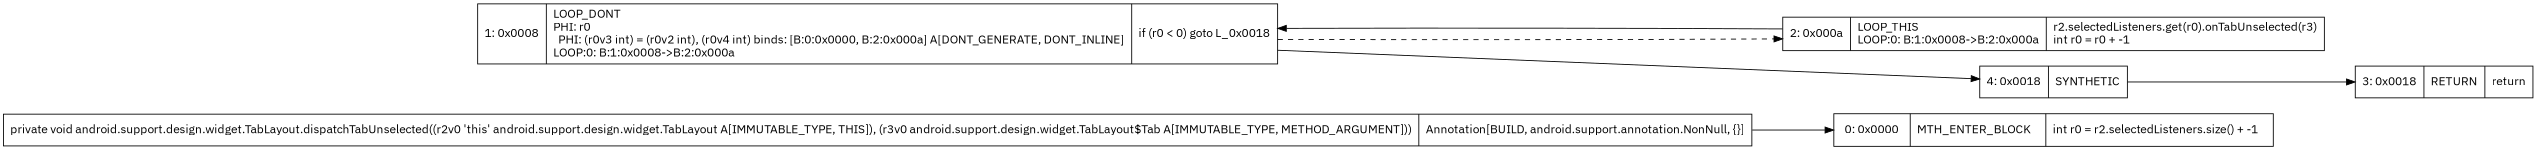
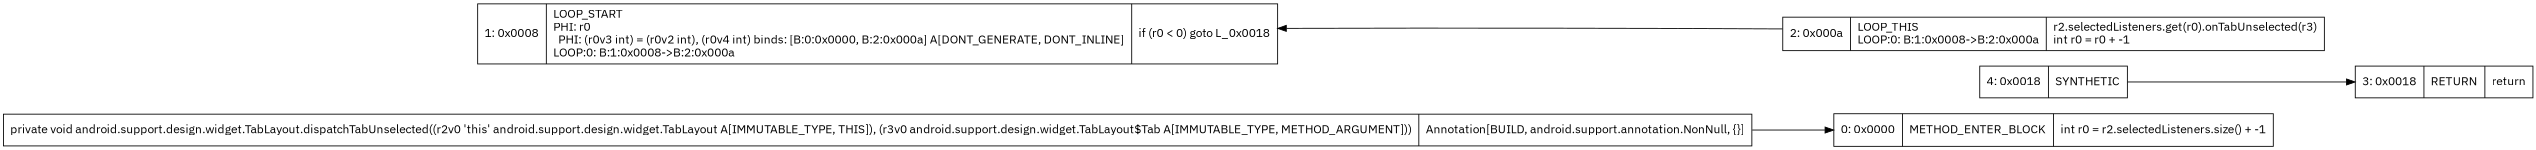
node "1: 0x0008": text "LOOP_DONT" -> "LOOP_START"
edge "1: 0x0008" -> "2: 0x000a": removed
edge "1: 0x0008" -> "4: 0x0018": removed
node "0: 0x0000": text "MTH_ENTER_BLOCK" -> "METHOD_ENTER_BLOCK"
